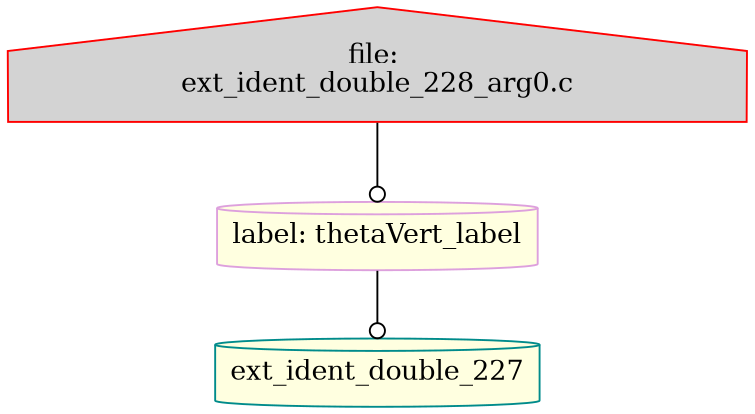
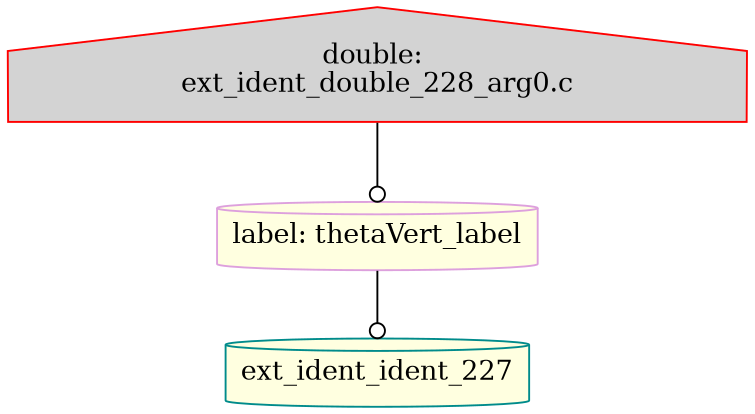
node "file: ext_ident_double_228_arg0.c": label "file: ext_ident_double_228_arg0.c" -> "double: ext_ident_double_228_arg0.c"
node "ext_ident_double_227": label "ext_ident_double_227" -> "ext_ident_ident_227"
